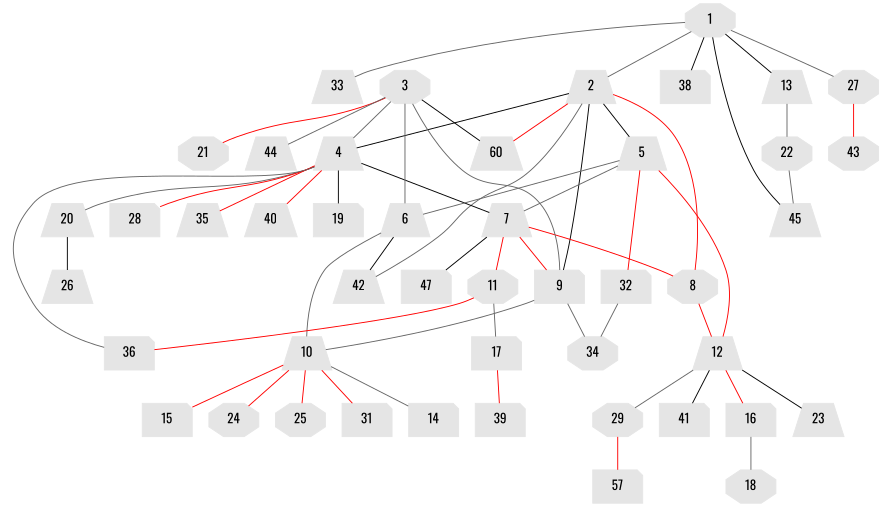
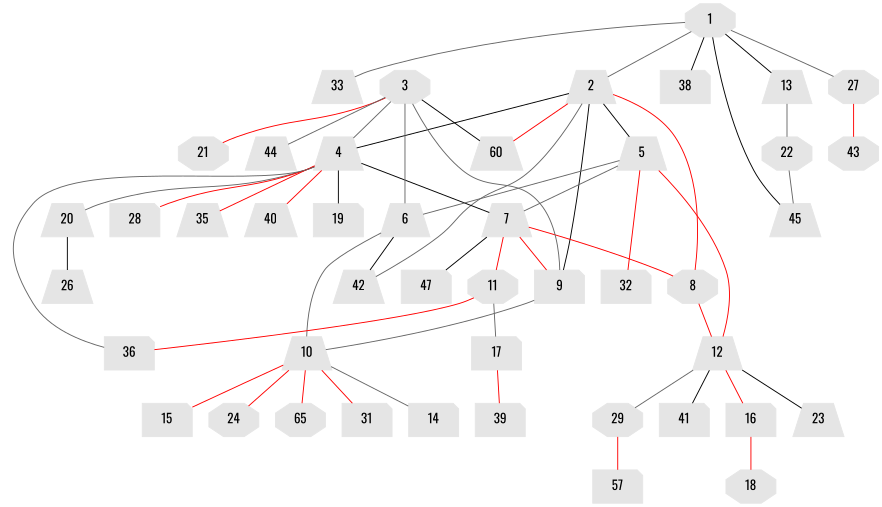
node "34": removed
node "25": label "25" -> "65"
edge "16" -- "18": color gray40 -> red
